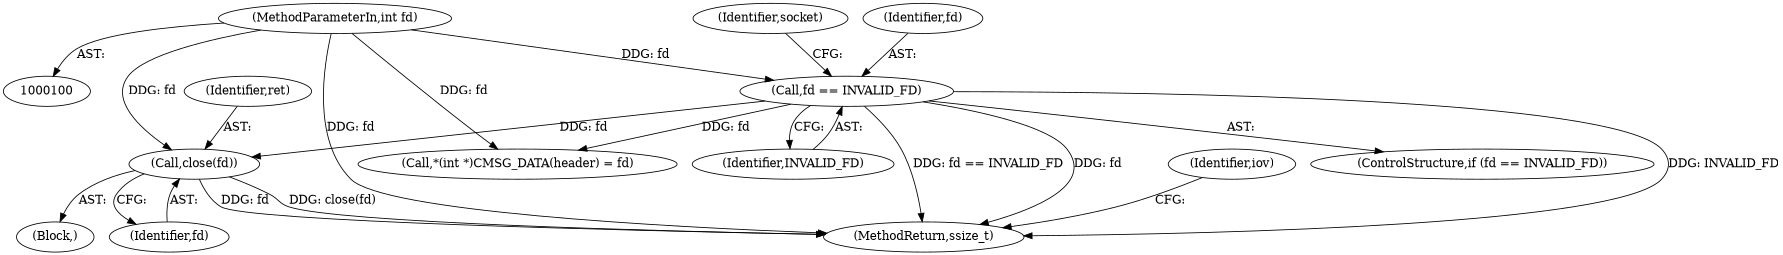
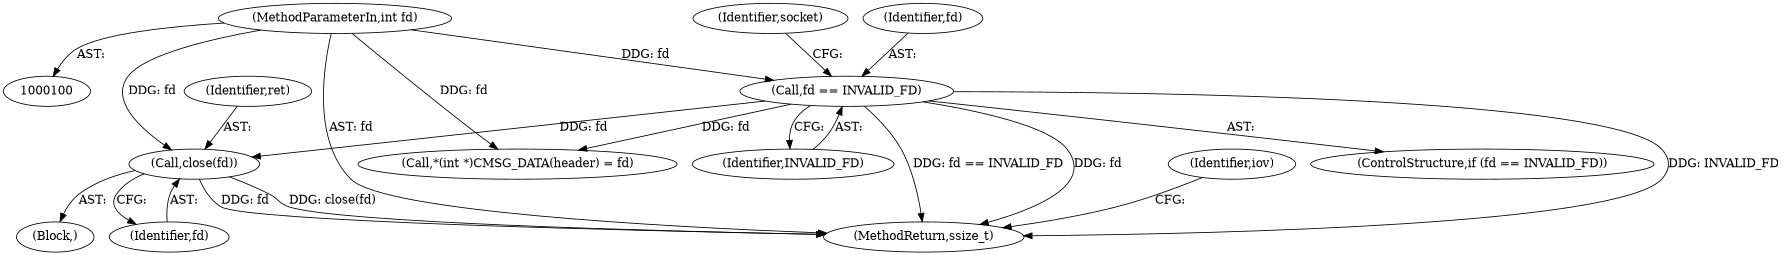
edge "(MethodParameterIn,int fd)" -> "(MethodReturn,ssize_t)": label "DDG: fd" -> "AST: fd"
